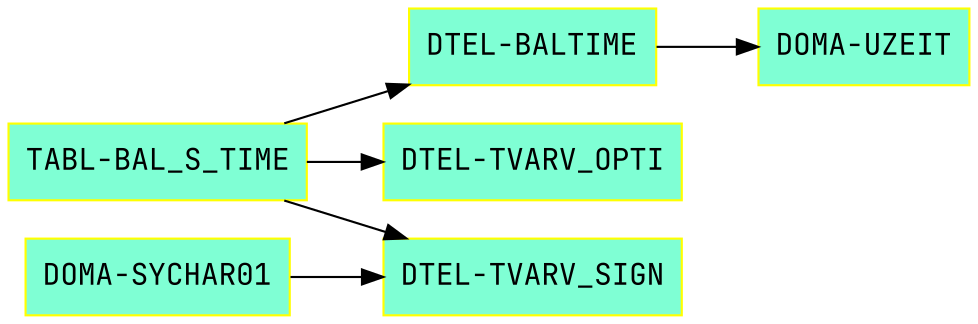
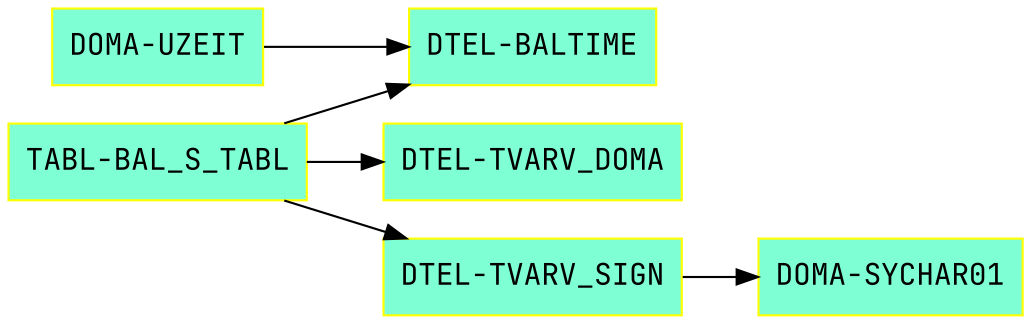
edge "DTEL-BALTIME" -> "DOMA-UZEIT": reversed
node "TABL-BAL_S_TIME": label "TABL-BAL_S_TIME" -> "TABL-BAL_S_TABL"
node "DTEL-TVARV_OPTI": label "DTEL-TVARV_OPTI" -> "DTEL-TVARV_DOMA"
edge "DOMA-SYCHAR01" -> "DTEL-TVARV_SIGN": reversed
